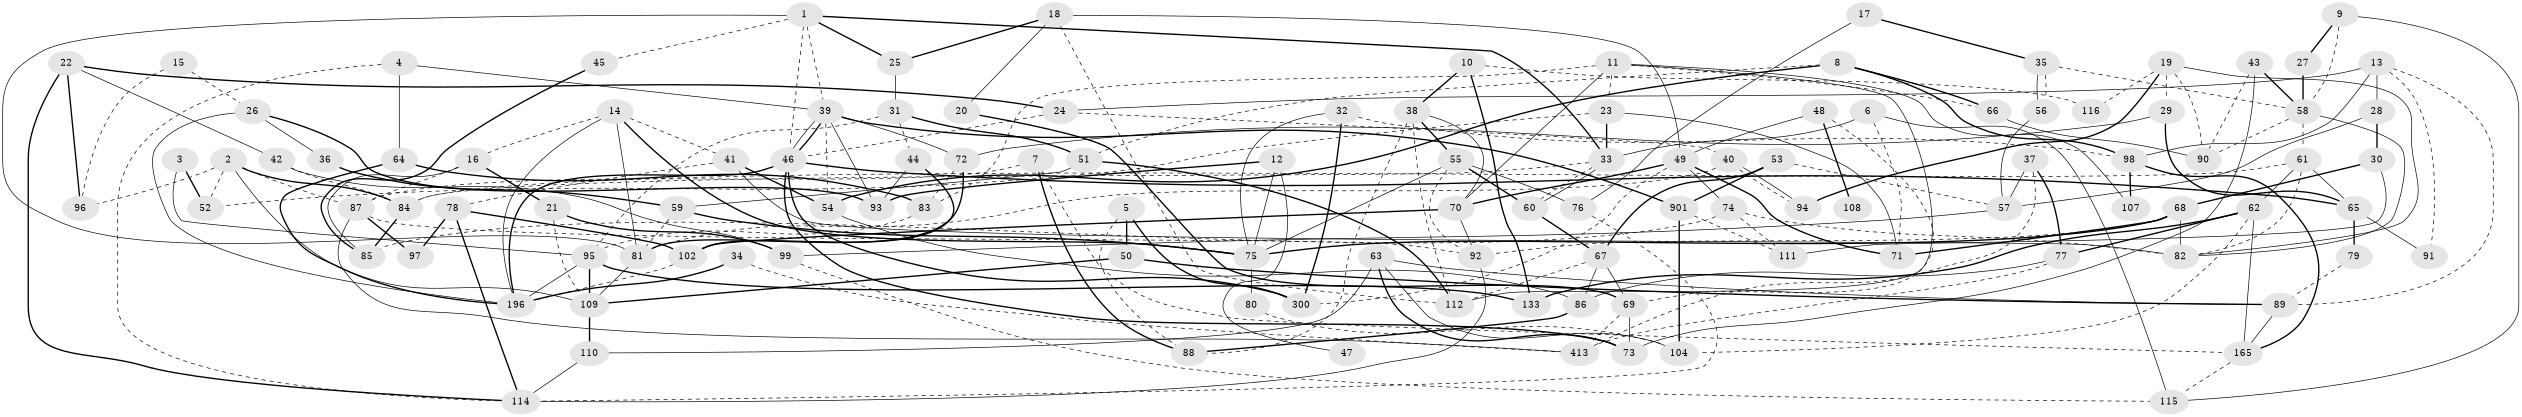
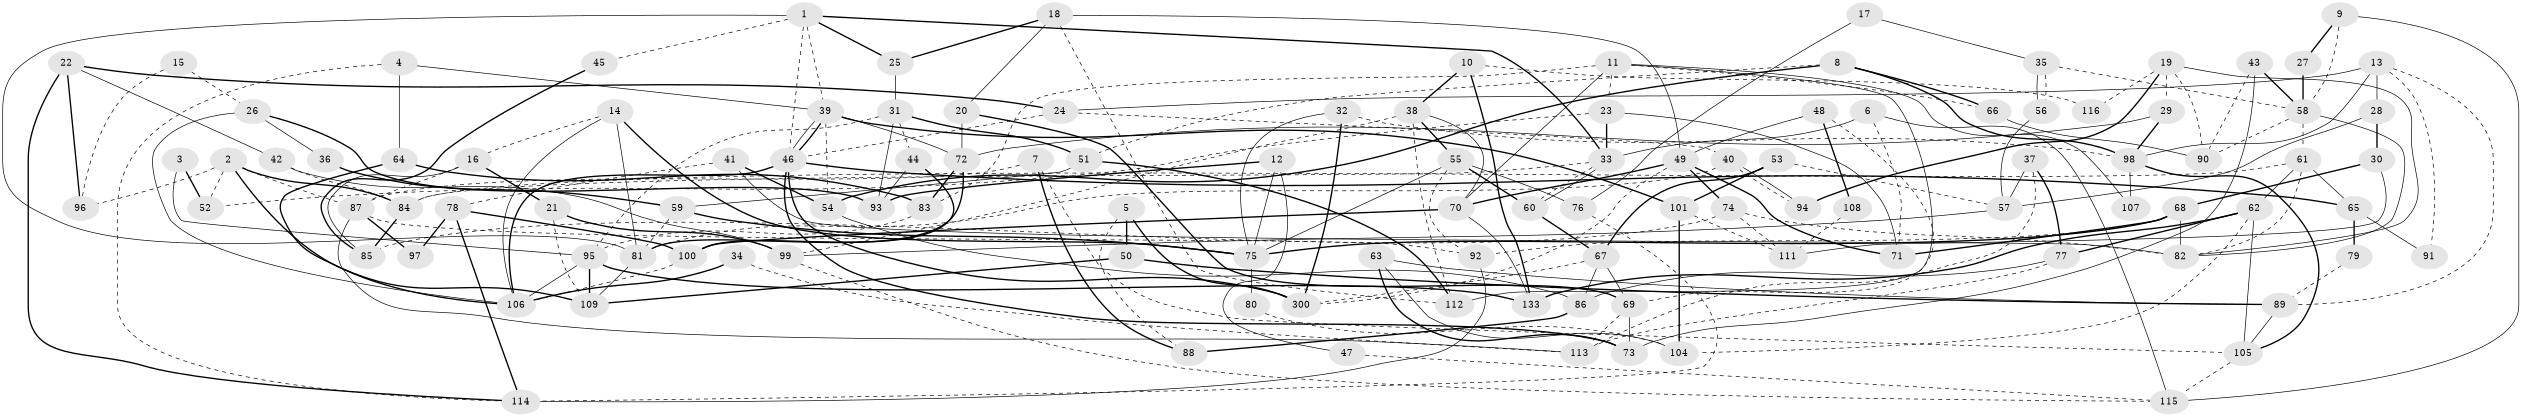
edge "17" -- "35": style bold -> solid
edge "14" -- "41": removed
edge "20" -- "72": added
edge "39" -- "93": now "31" -- "93"
edge "98" -- "107": style bold -> solid
edge "72" -- "83": style dashed -> bold
edge "49" -- "74": style solid -> bold
edge "29" -- "65": now "29" -- "98"
node "901": label "901" -> "101"
edge "70" -- "92": now "70" -- "133"
edge "108" -- "111": added
node "102": label "102" -> "100"
edge "38" -- "88": now "38" -- "99"
edge "67" -- "112": now "67" -- "300"
edge "2" -- "109": style solid -> bold
node "196": label "196" -> "106"
node "110": removed
node "413": label "413" -> "113"
node "165": label "165" -> "105"
edge "47" -- "115": added
